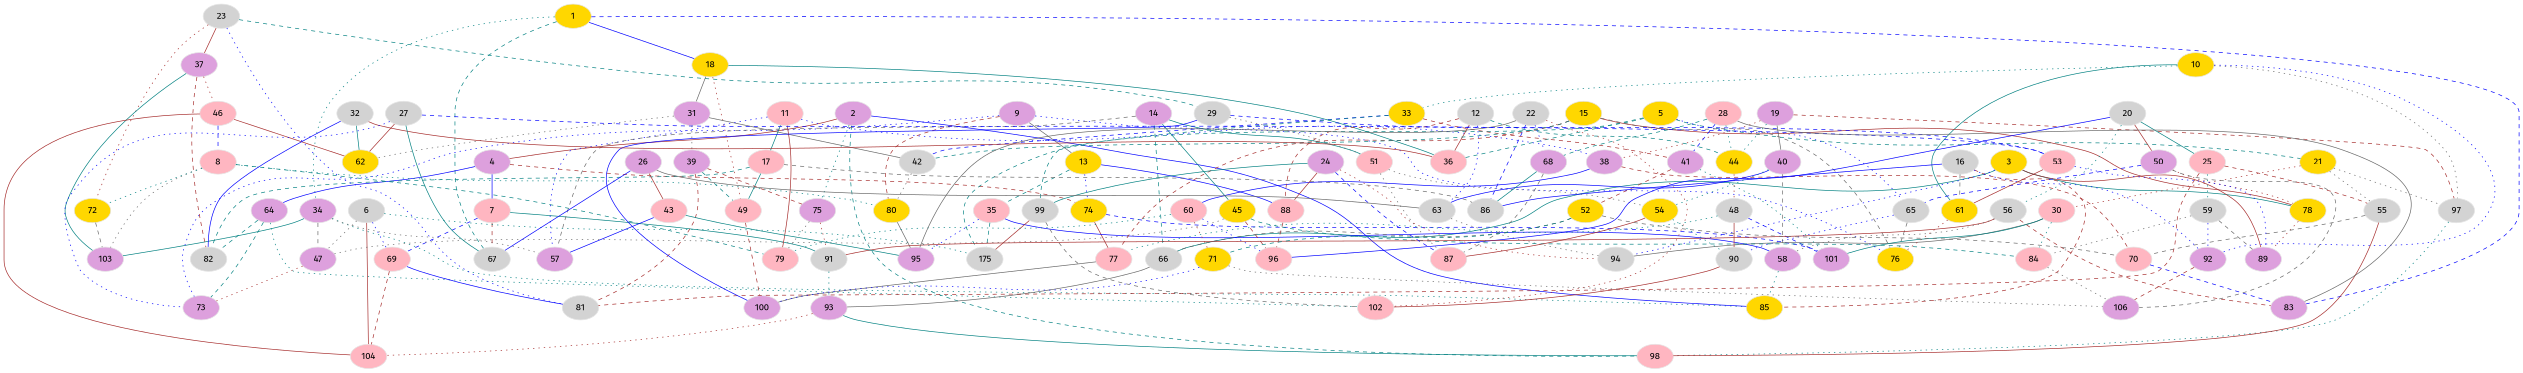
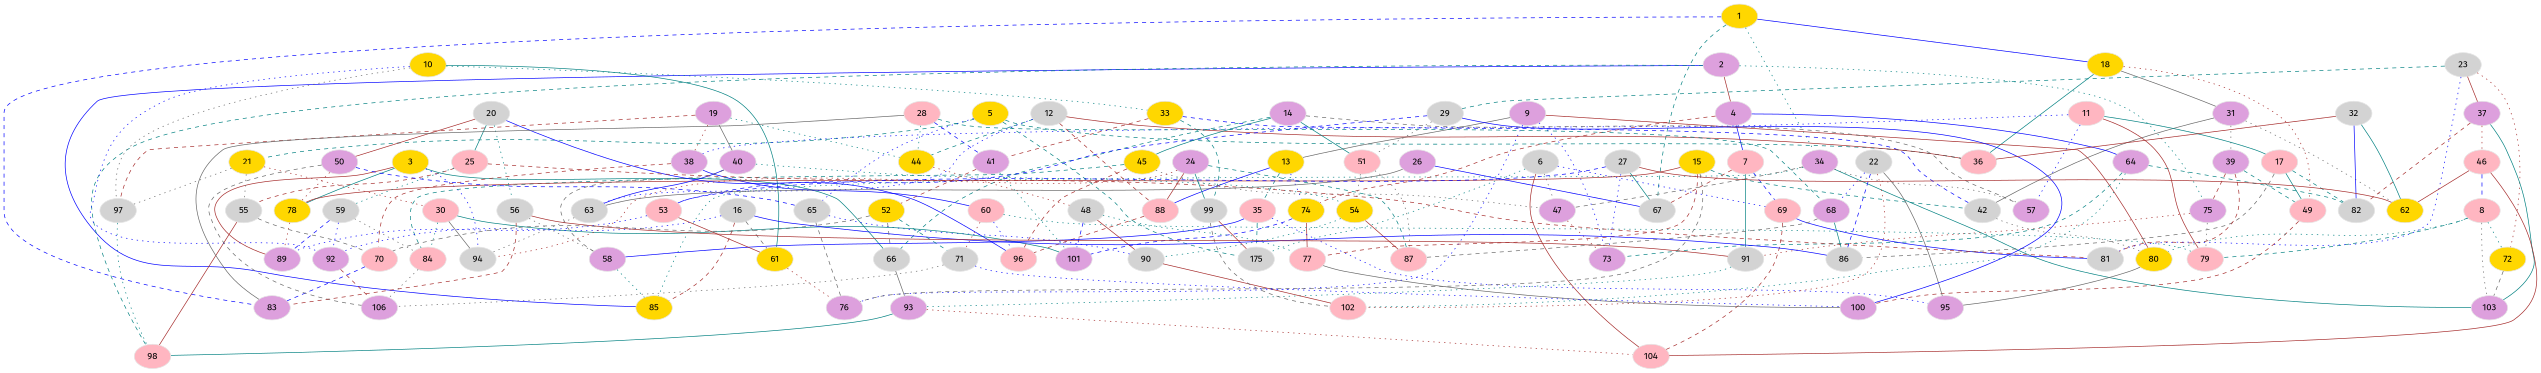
edge "9" -- "80": style dashed -> solid
node "43": removed
edge "24" -- "87": color blue -> teal
edge "59" -- "89": color gray40 -> blue
node "71": fillcolor gold -> lightgrey
node "76": fillcolor gold -> plum
